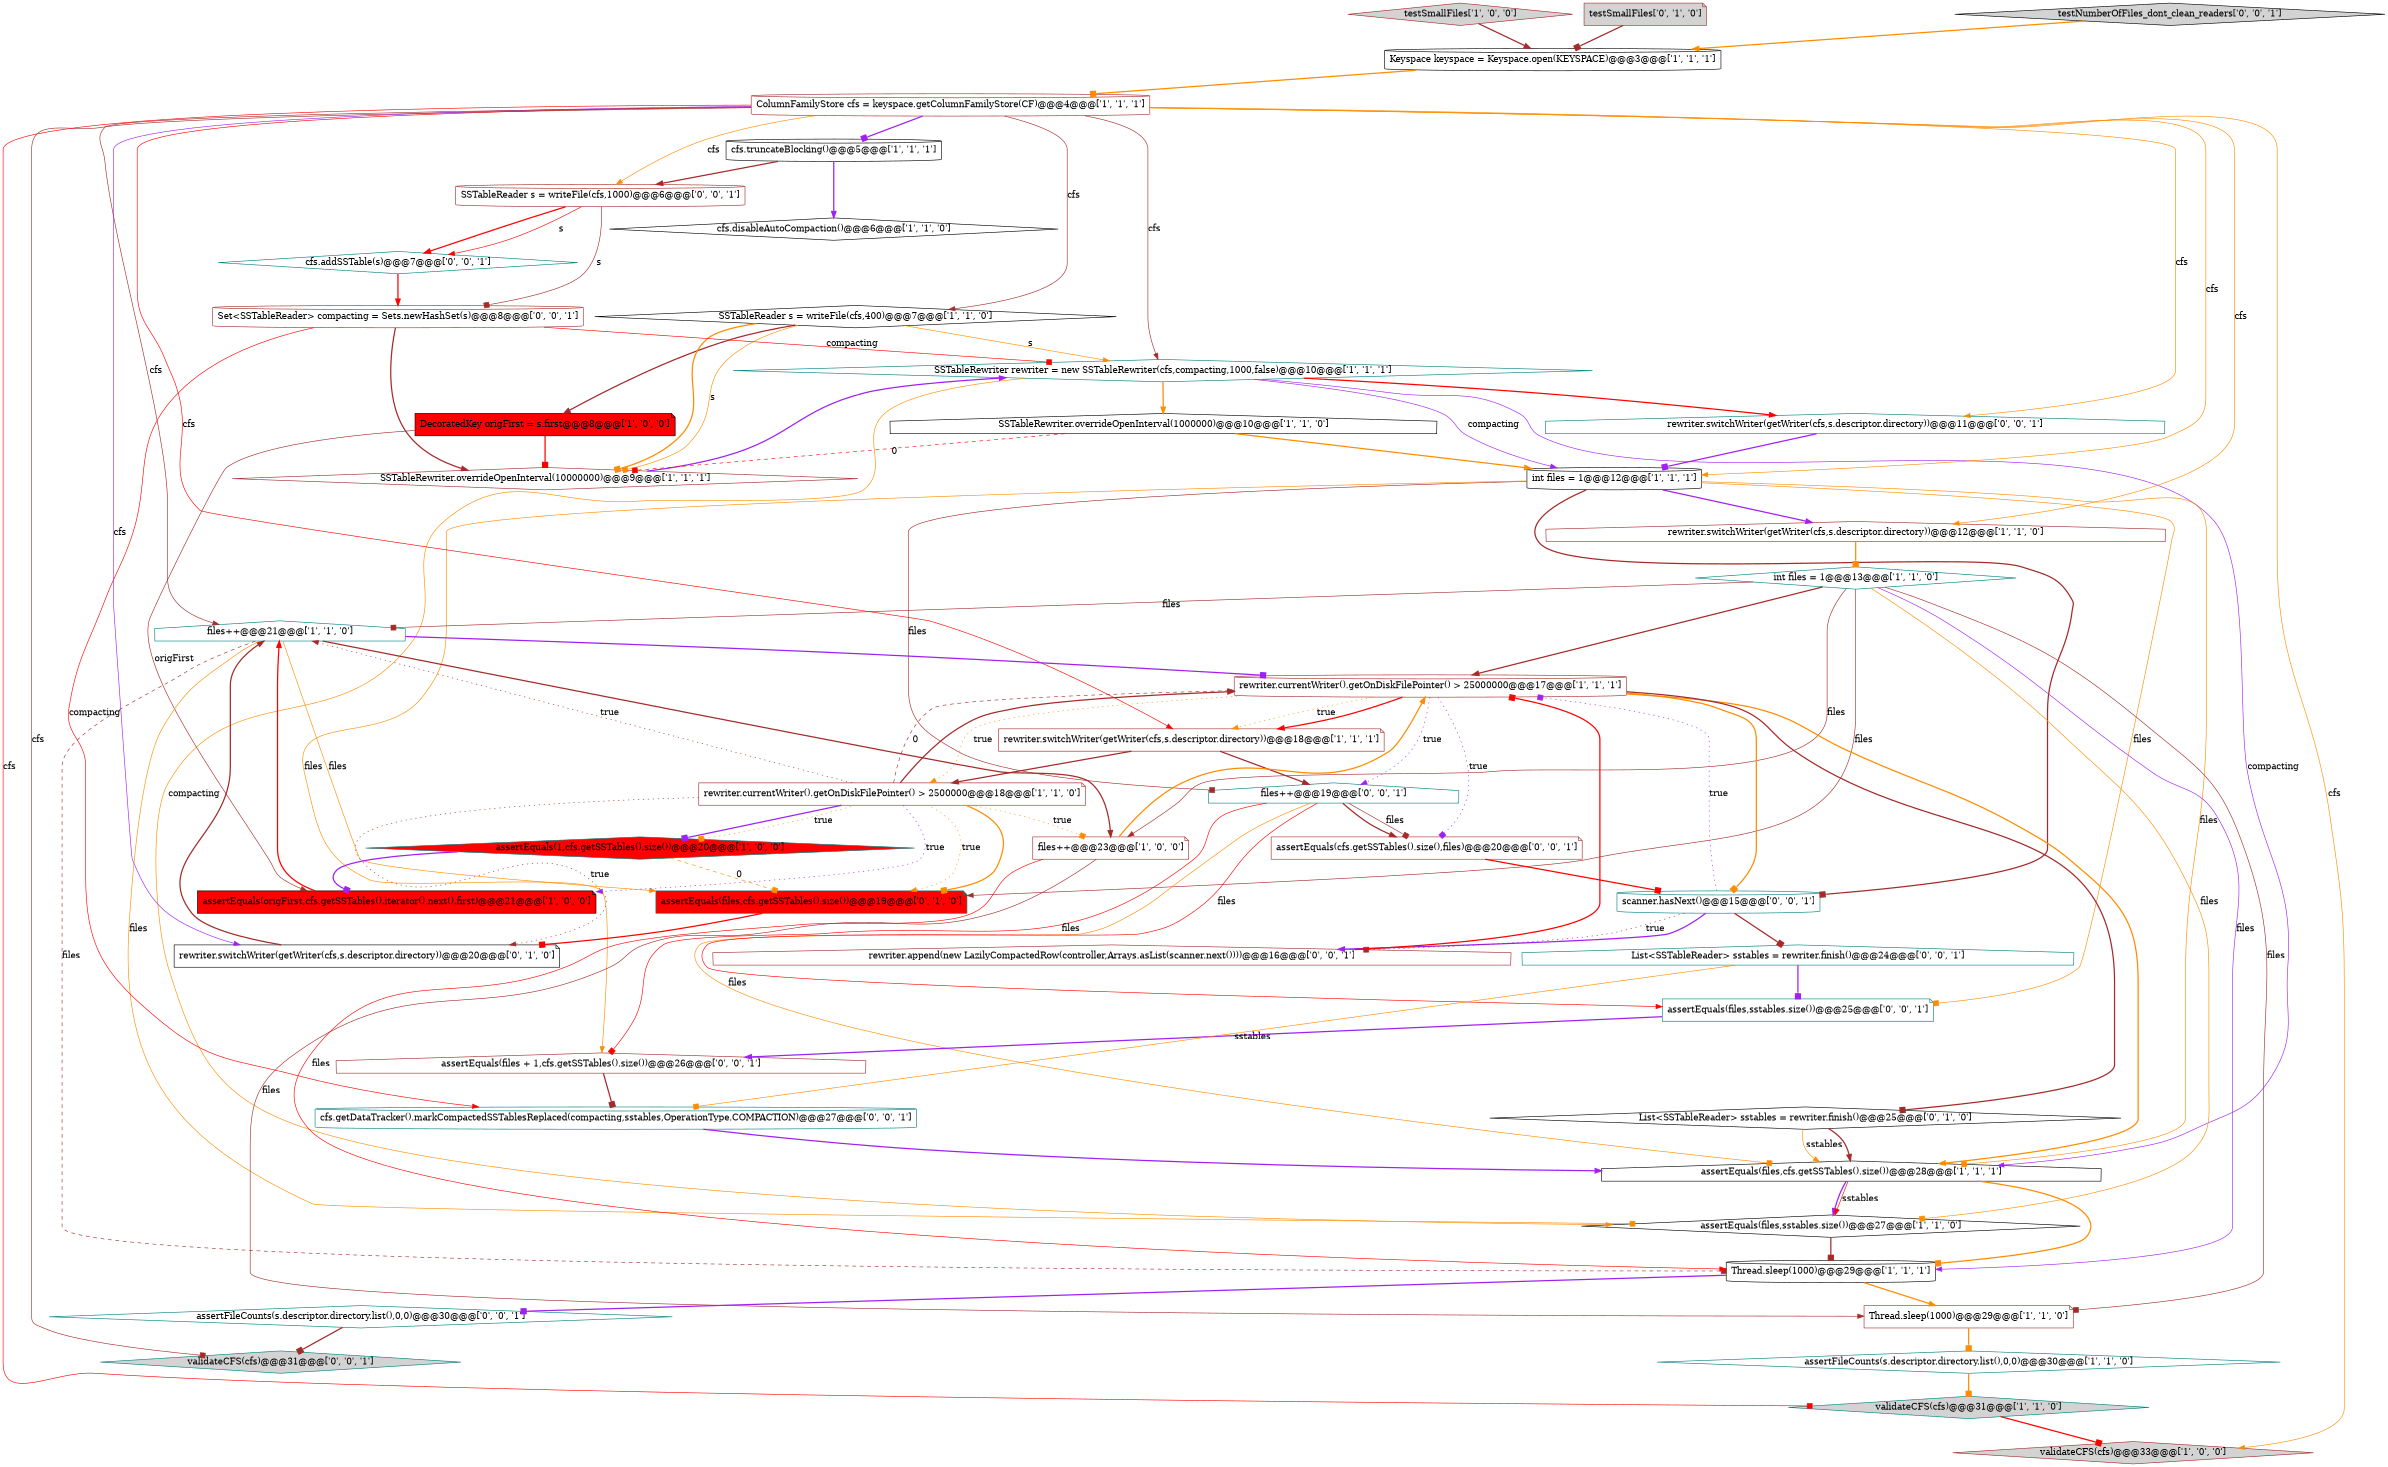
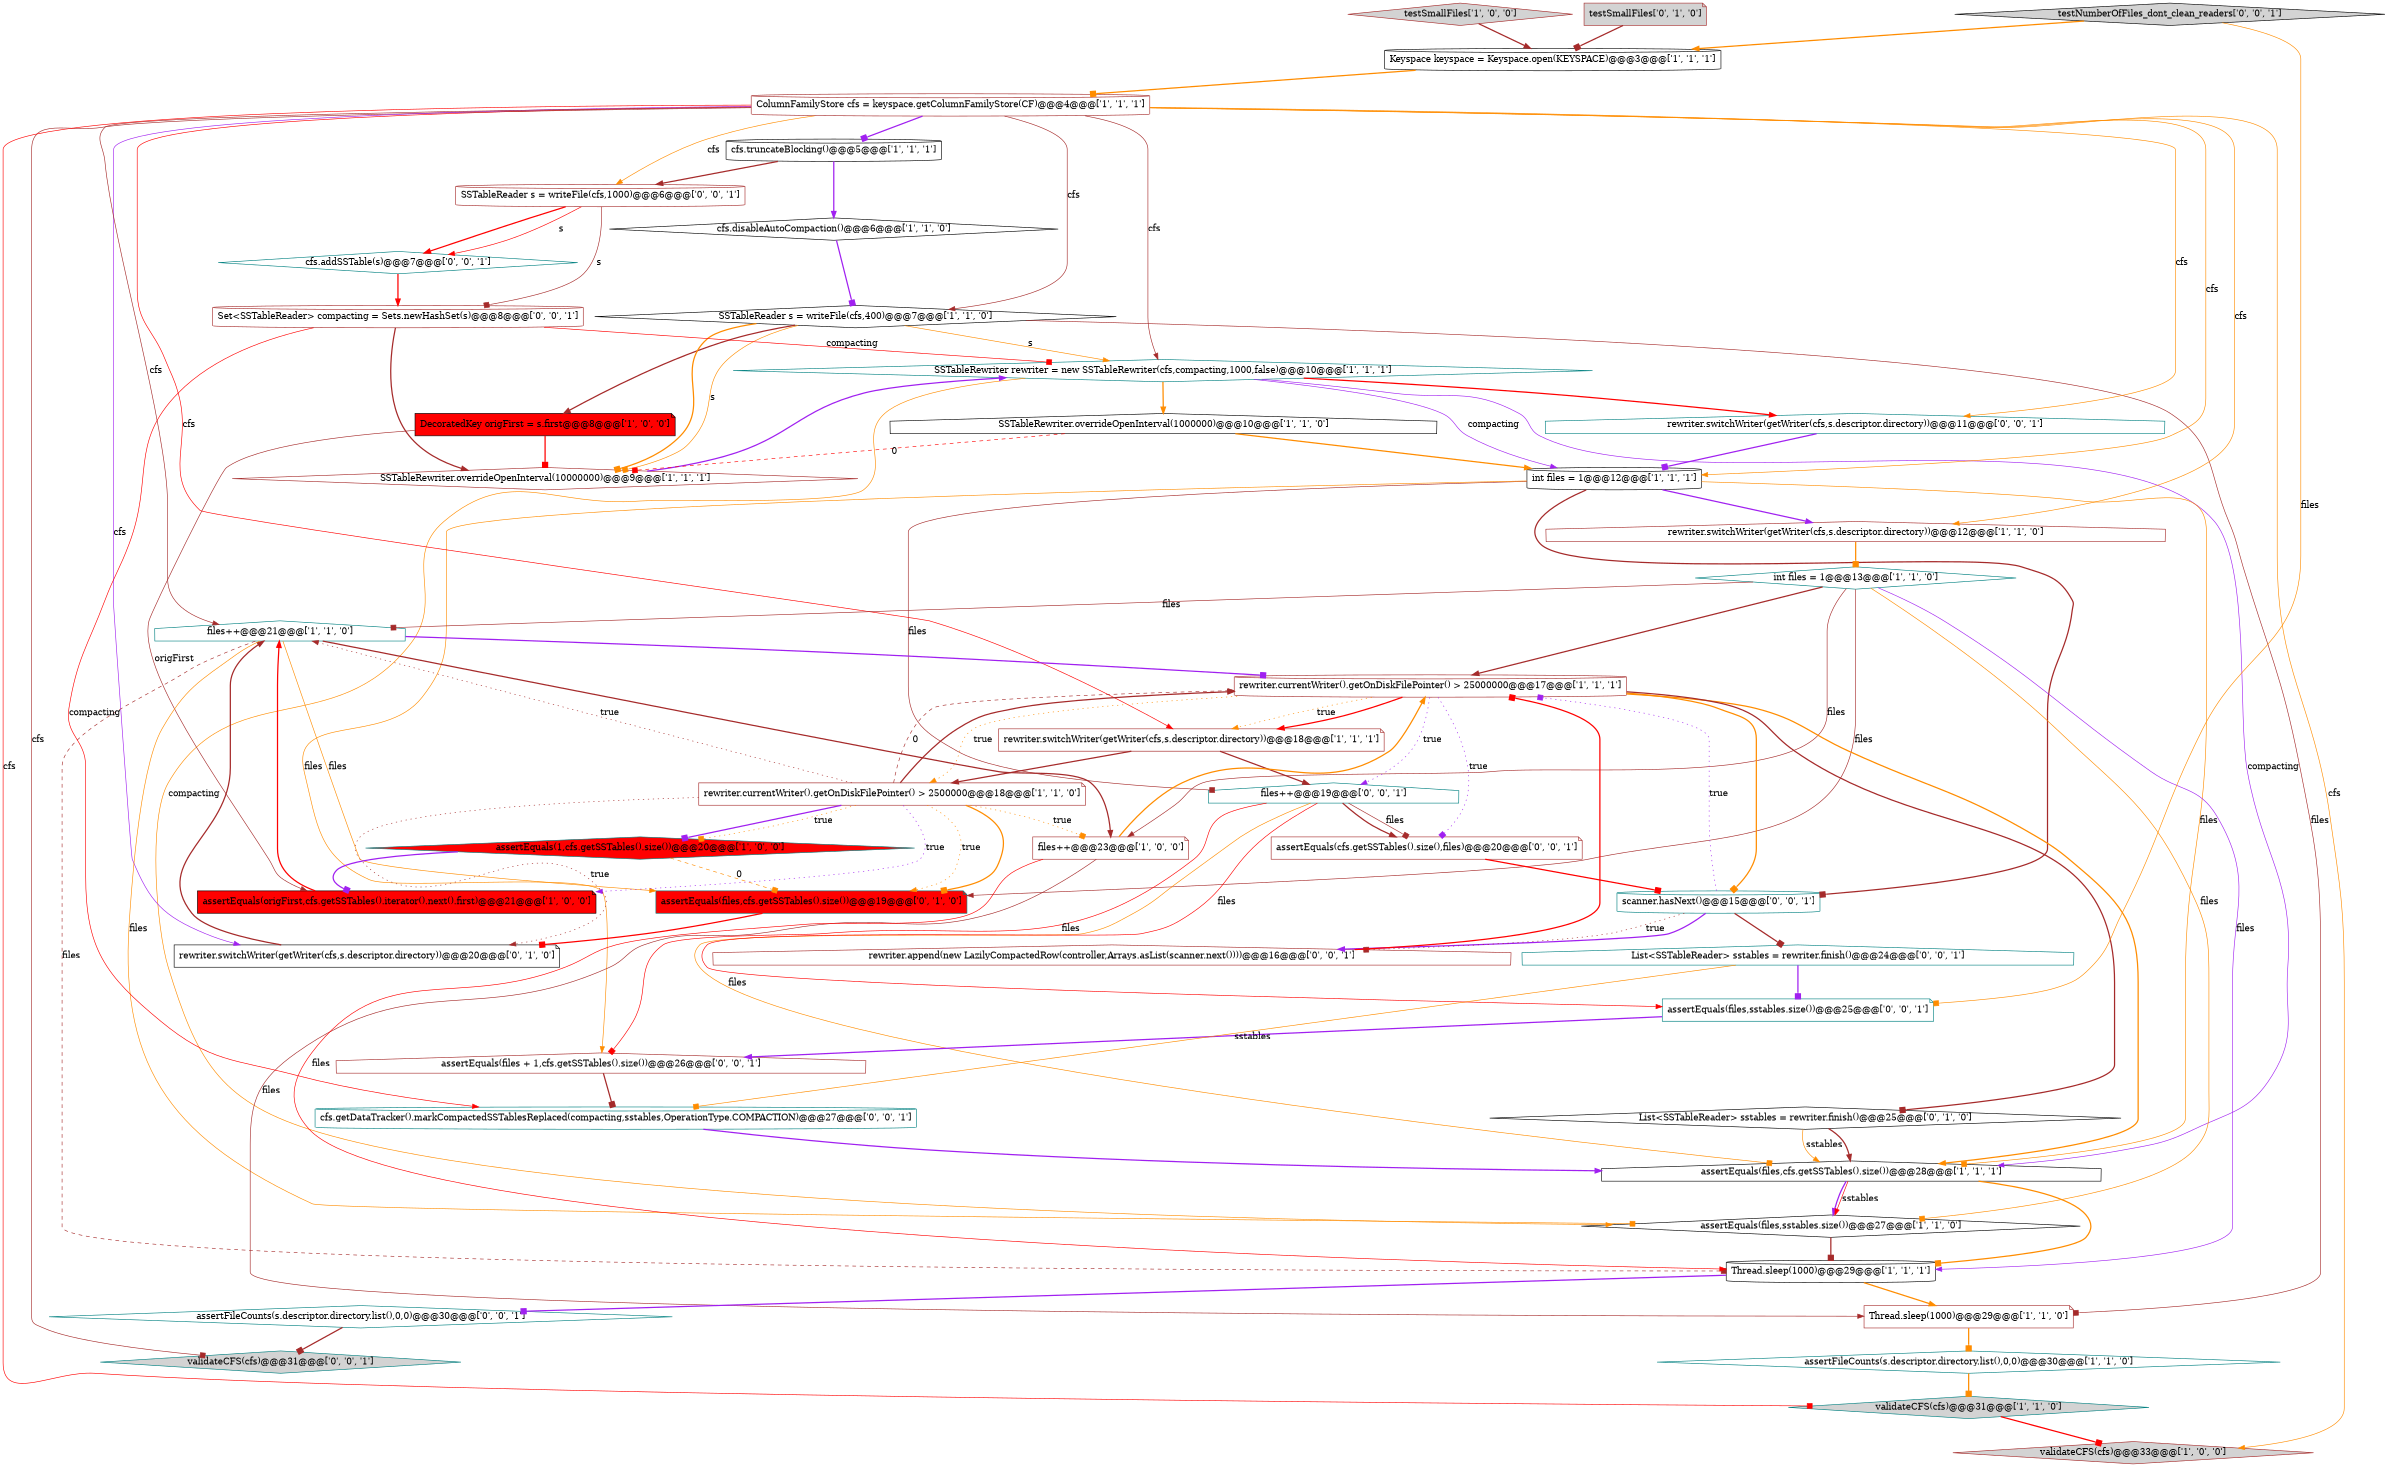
edge "cfs.disableAutoCompaction()@@@6@@@['1', '1', '0']" -> "SSTableReader s = writeFile(cfs,400)@@@7@@@['1', '1', '0']": added
edge "int files = 1@@@12@@@['1', '1', '1']" -> "assertEquals(files,sstables.size())@@@25@@@['0', '0', '1']": now "testNumberOfFiles_dont_clean_readers['0', '0', '1']" -> "assertEquals(files,sstables.size())@@@25@@@['0', '0', '1']"
edge "int files = 1@@@13@@@['1', '1', '0']" -> "Thread.sleep(1000)@@@29@@@['1', '1', '0']": now "SSTableReader s = writeFile(cfs,400)@@@7@@@['1', '1', '0']" -> "Thread.sleep(1000)@@@29@@@['1', '1', '0']"
